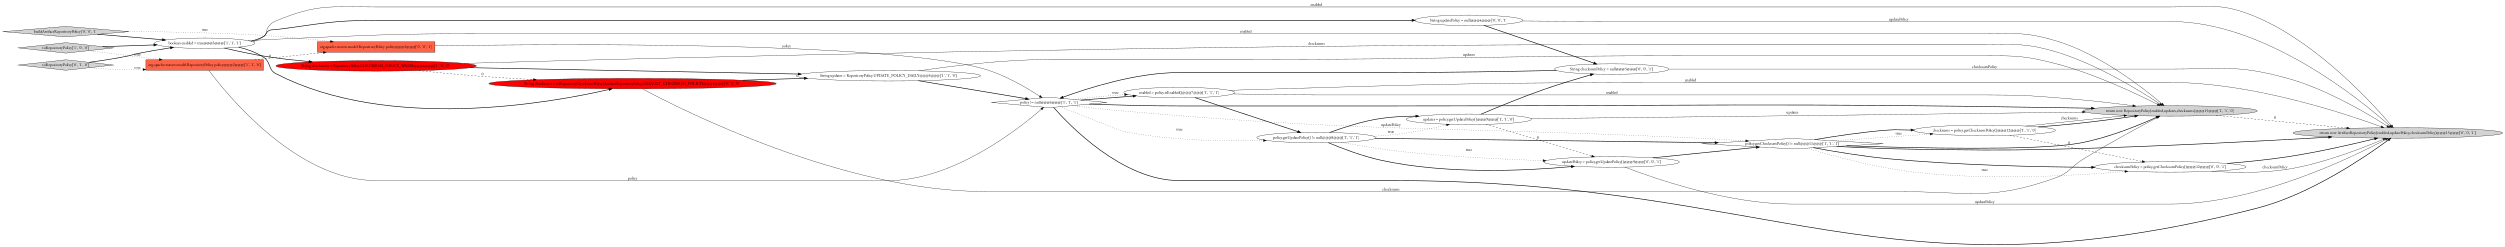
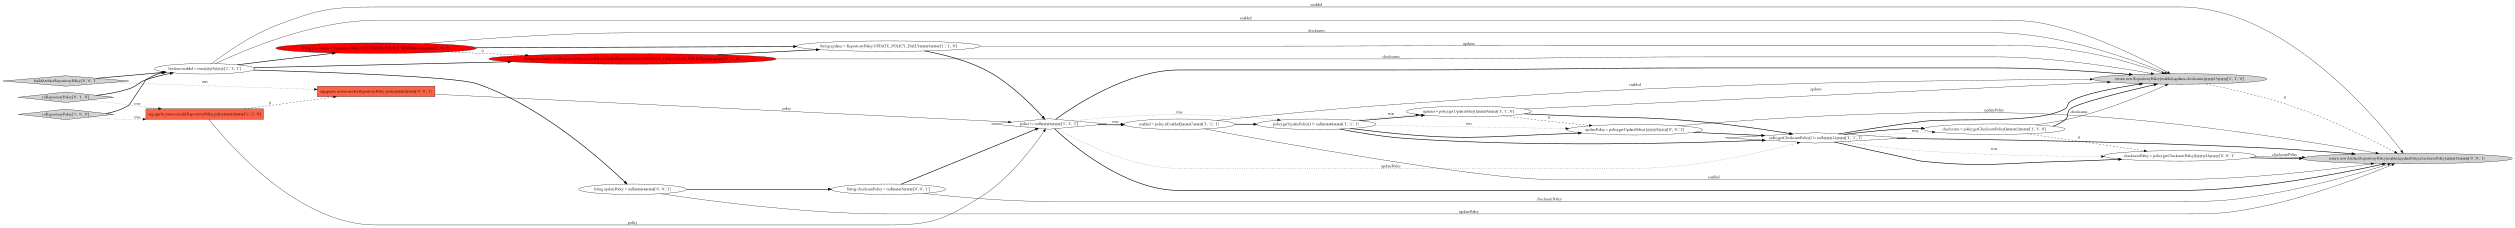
edge "updates = policy.getUpdatePolicy()@@@9@@@['1', '1', '0']" -> "String checksumPolicy = null@@@5@@@['0', '0', '1']": now "updates = policy.getUpdatePolicy()@@@9@@@['1', '1', '0']" -> "policy.getChecksumPolicy() != null@@@11@@@['1', '1', '1']"
